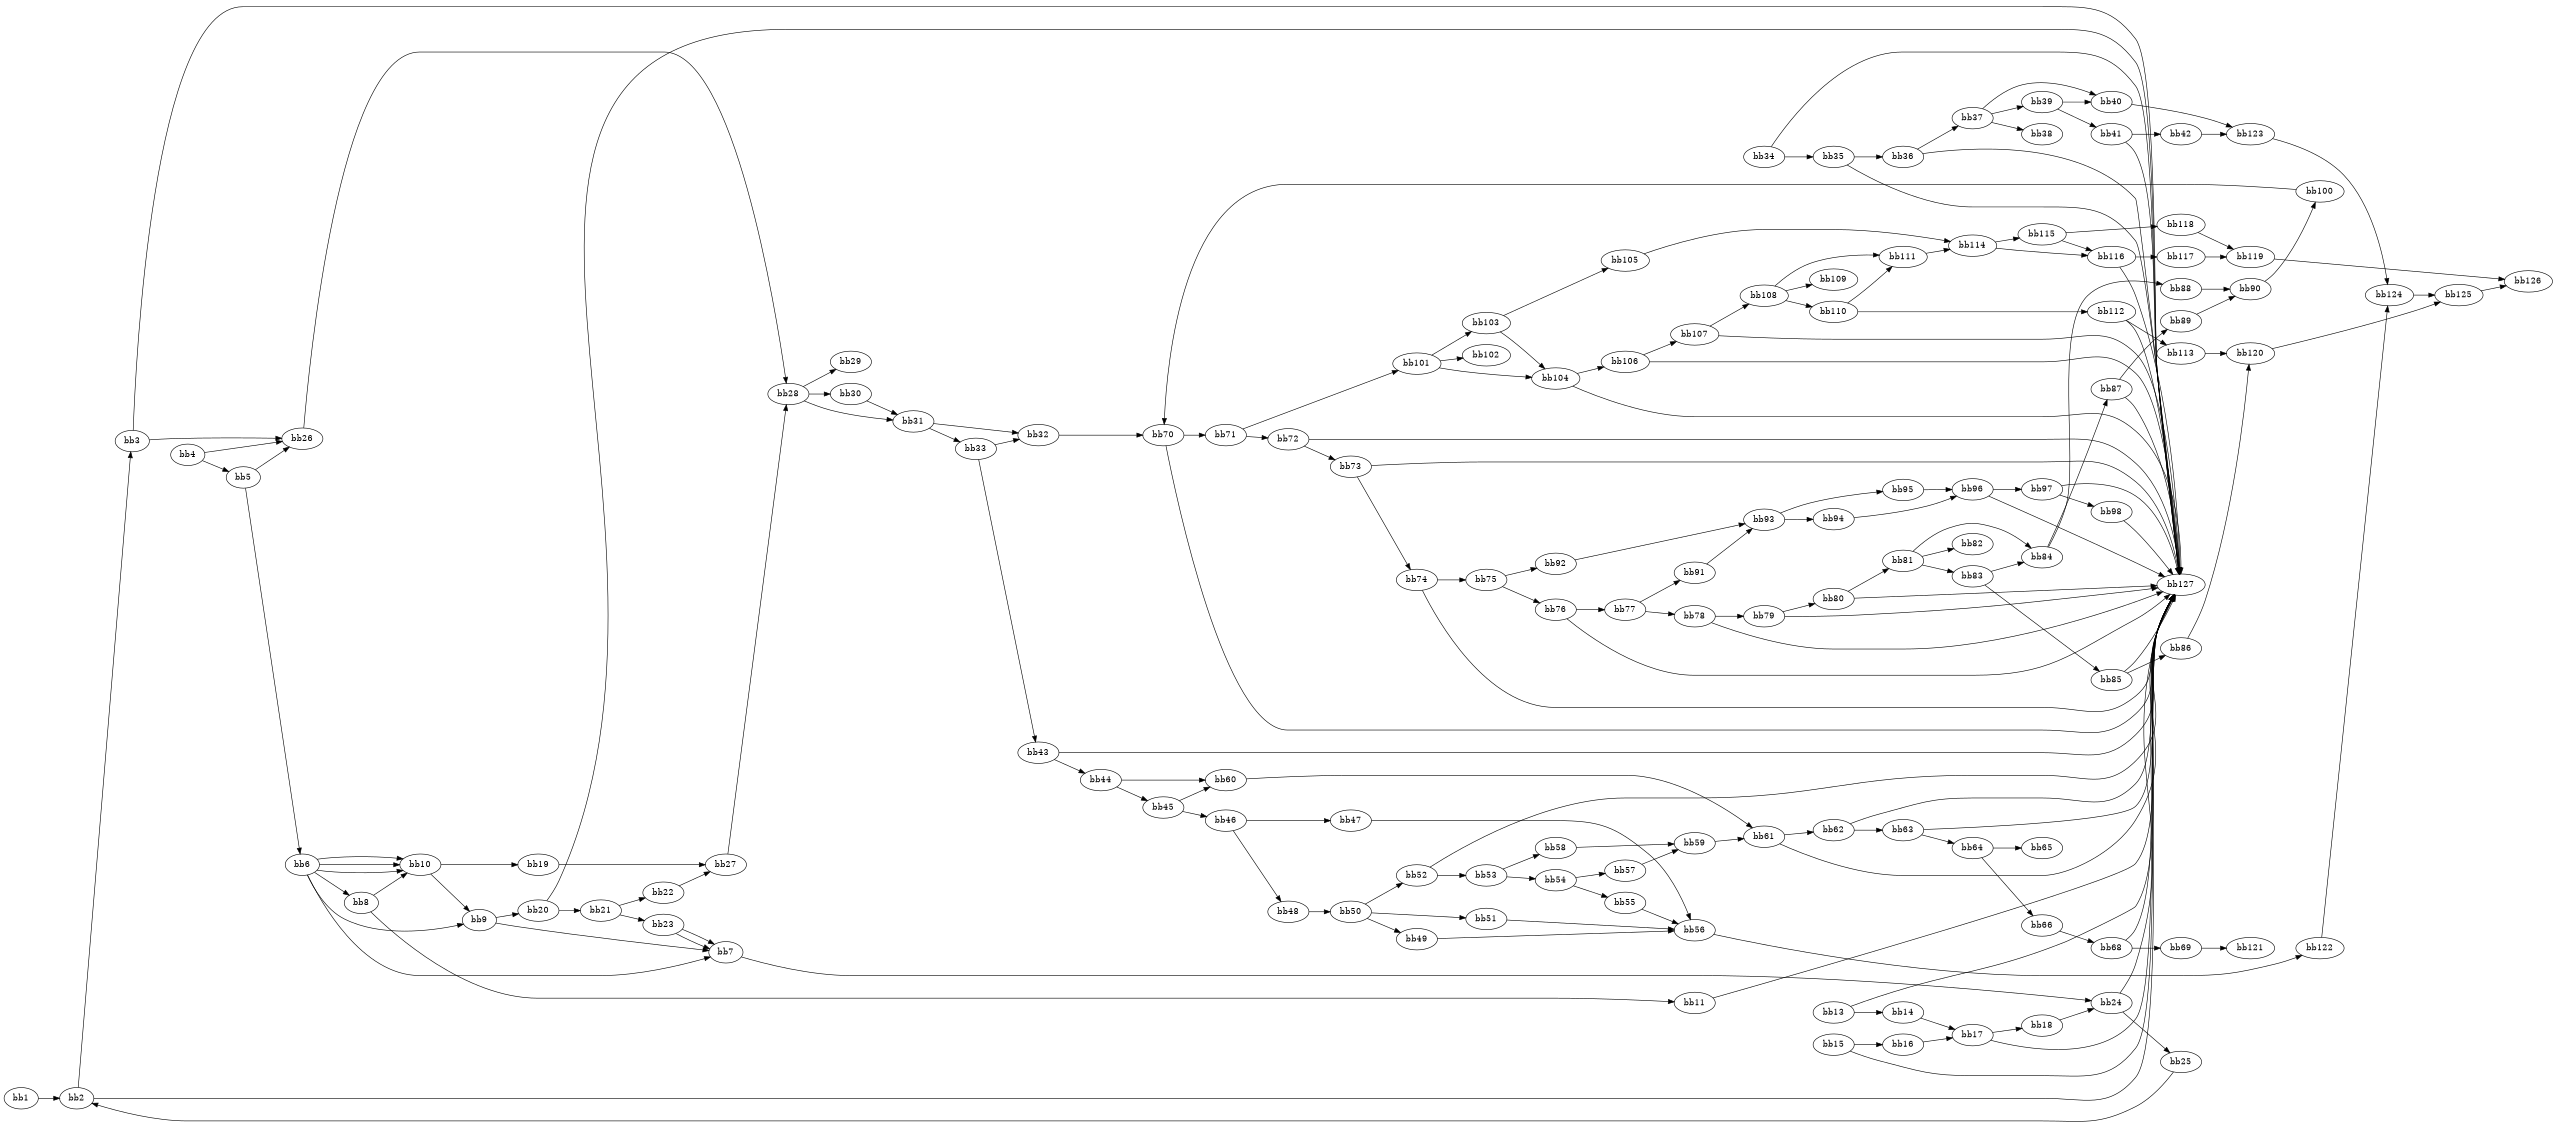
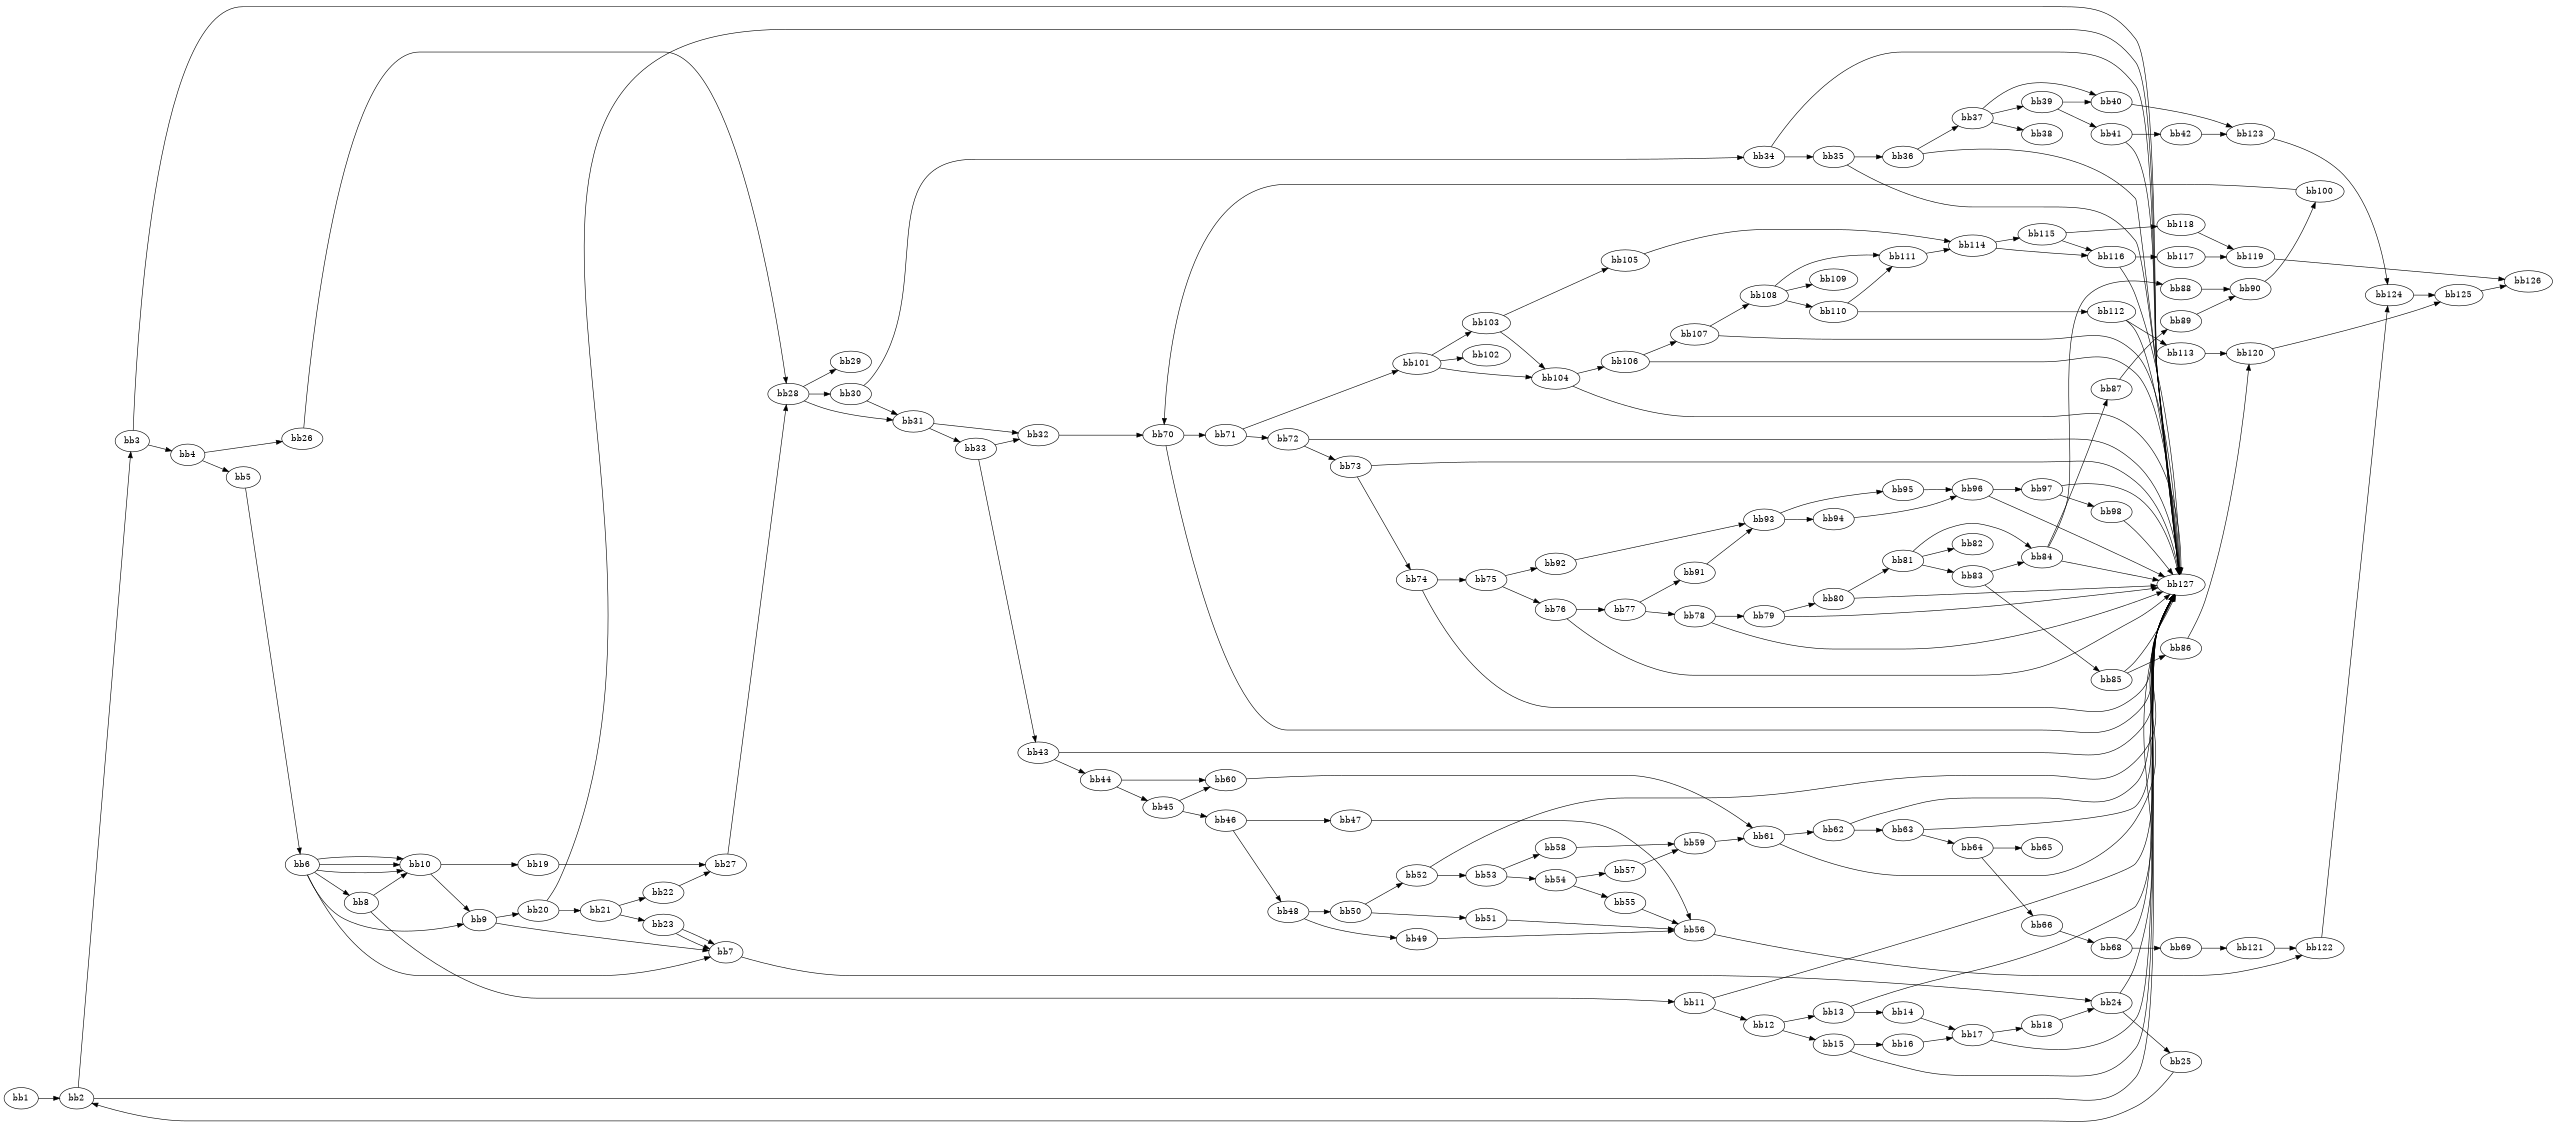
edge "bb30" -> "bb34": added
edge "bb3" -> "bb26": now "bb3" -> "bb4"
edge "bb87" -> "bb127": now "bb84" -> "bb127"
edge "bb5" -> "bb26": removed
edge "bb50" -> "bb49": now "bb48" -> "bb49"
edge "bb121" -> "bb122": added
node "bb12": added
